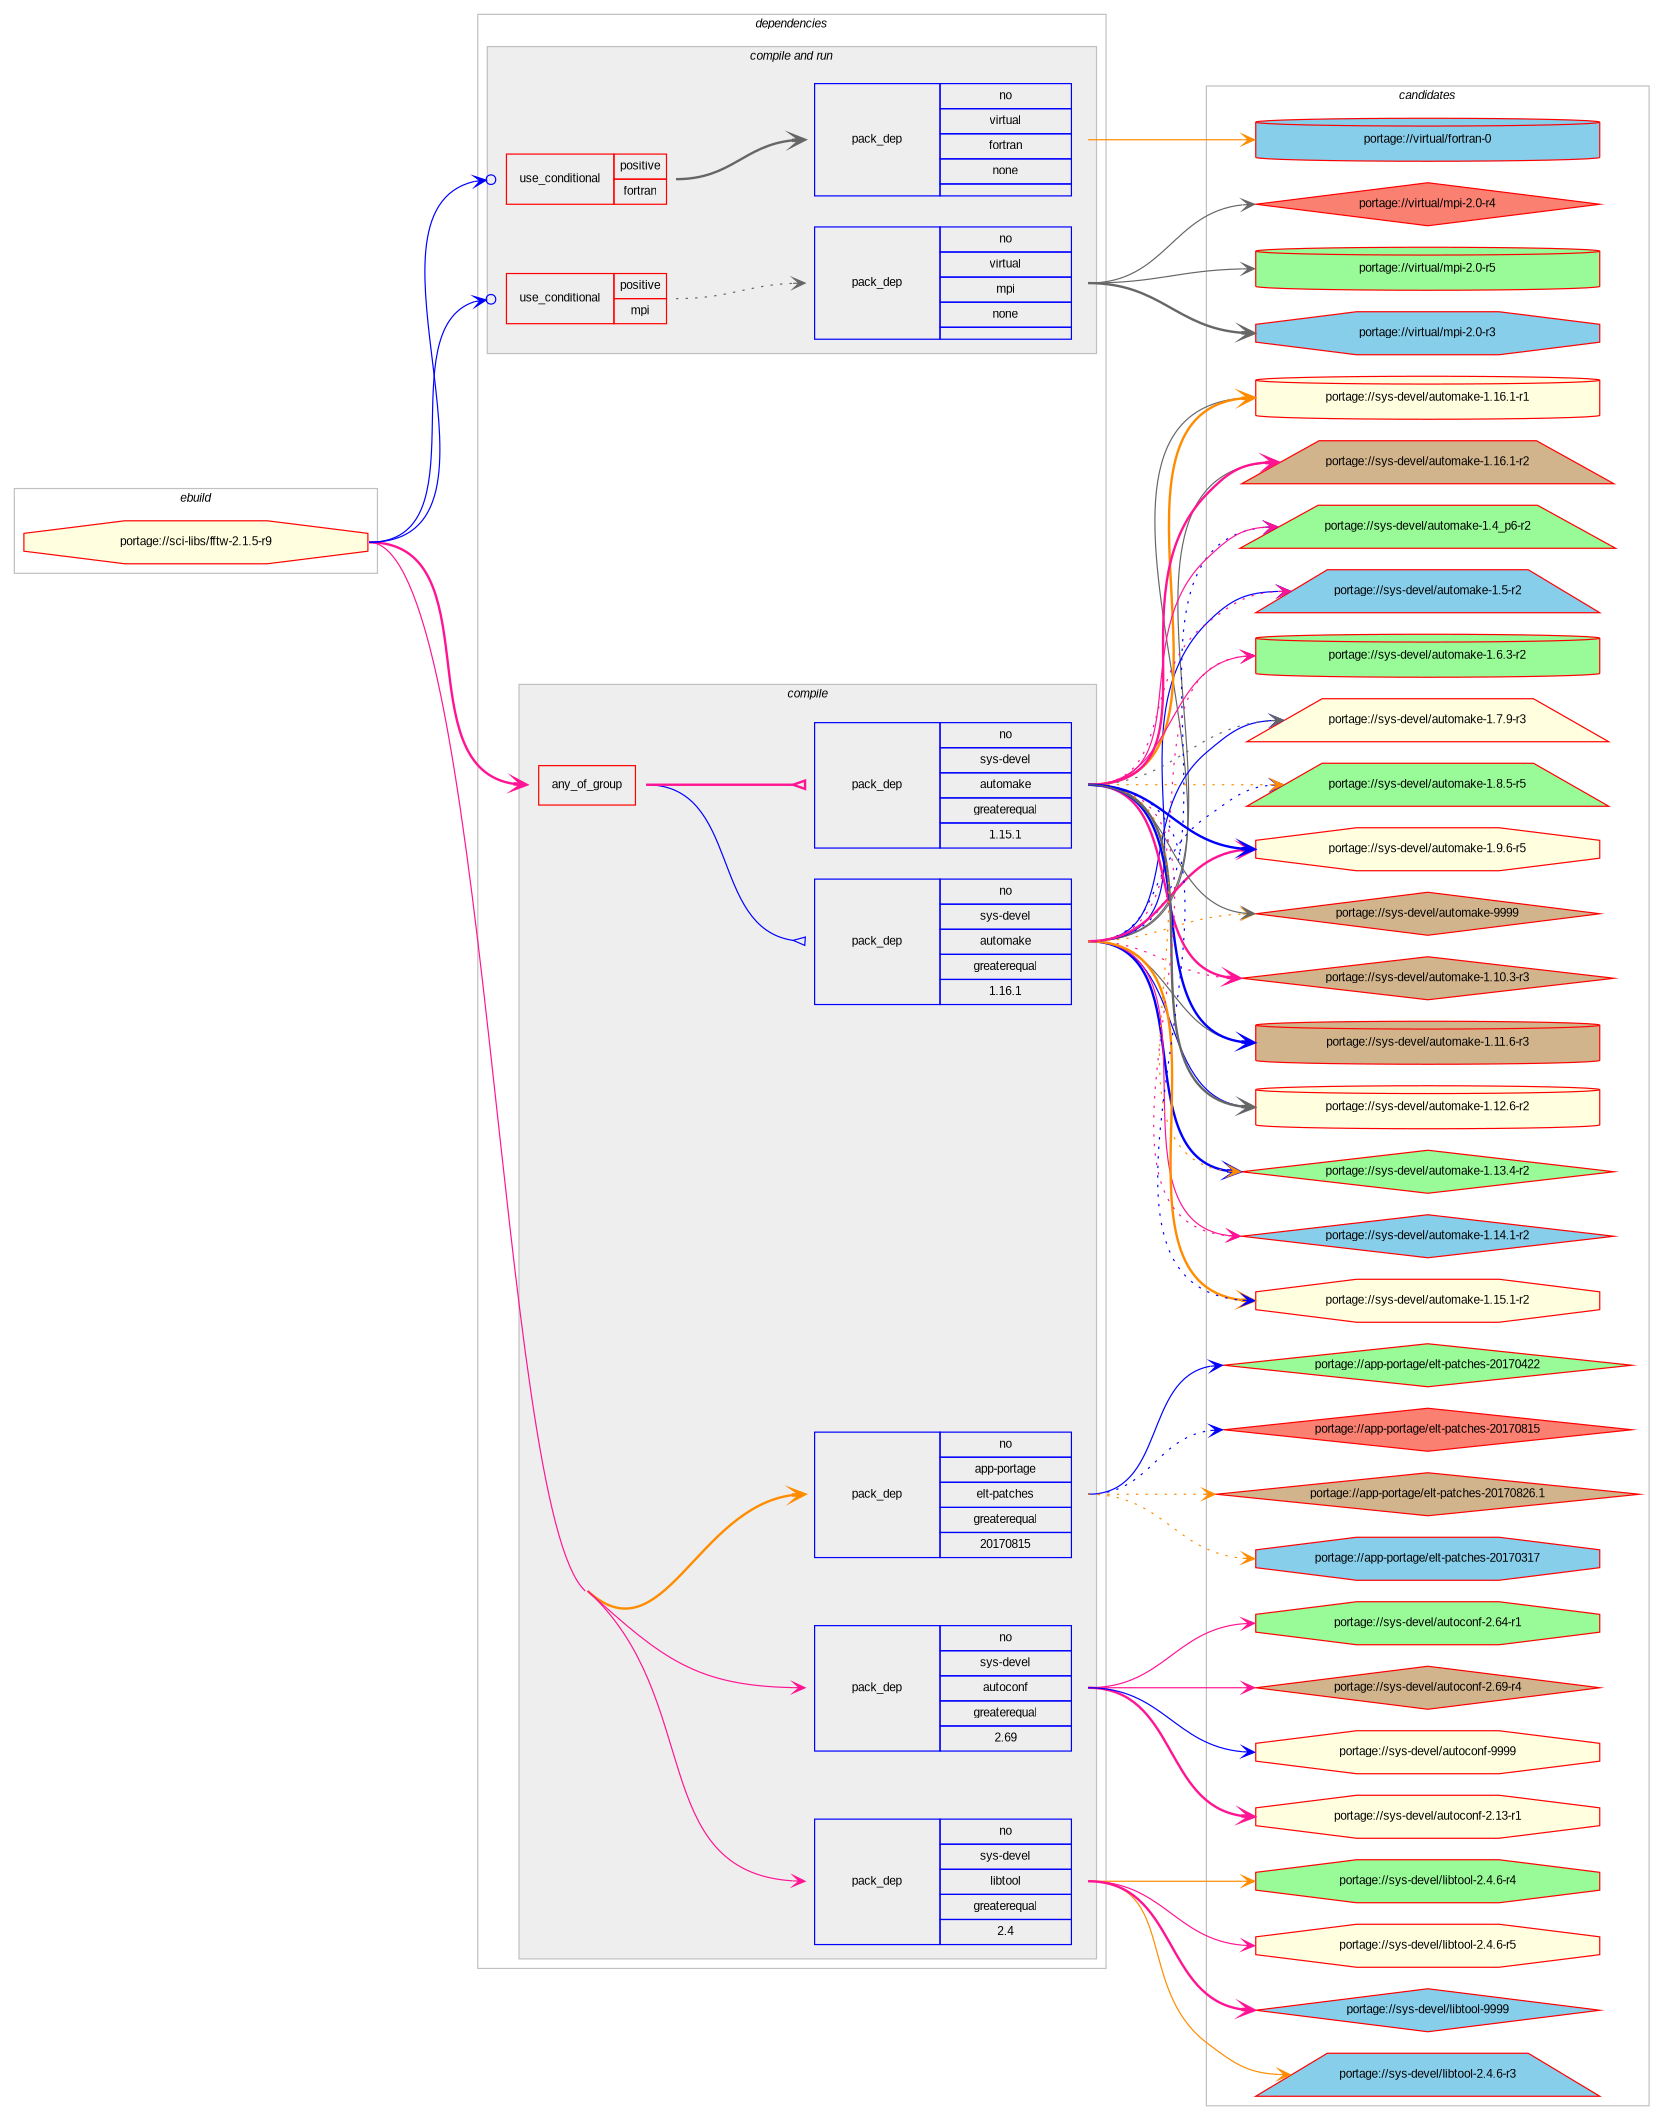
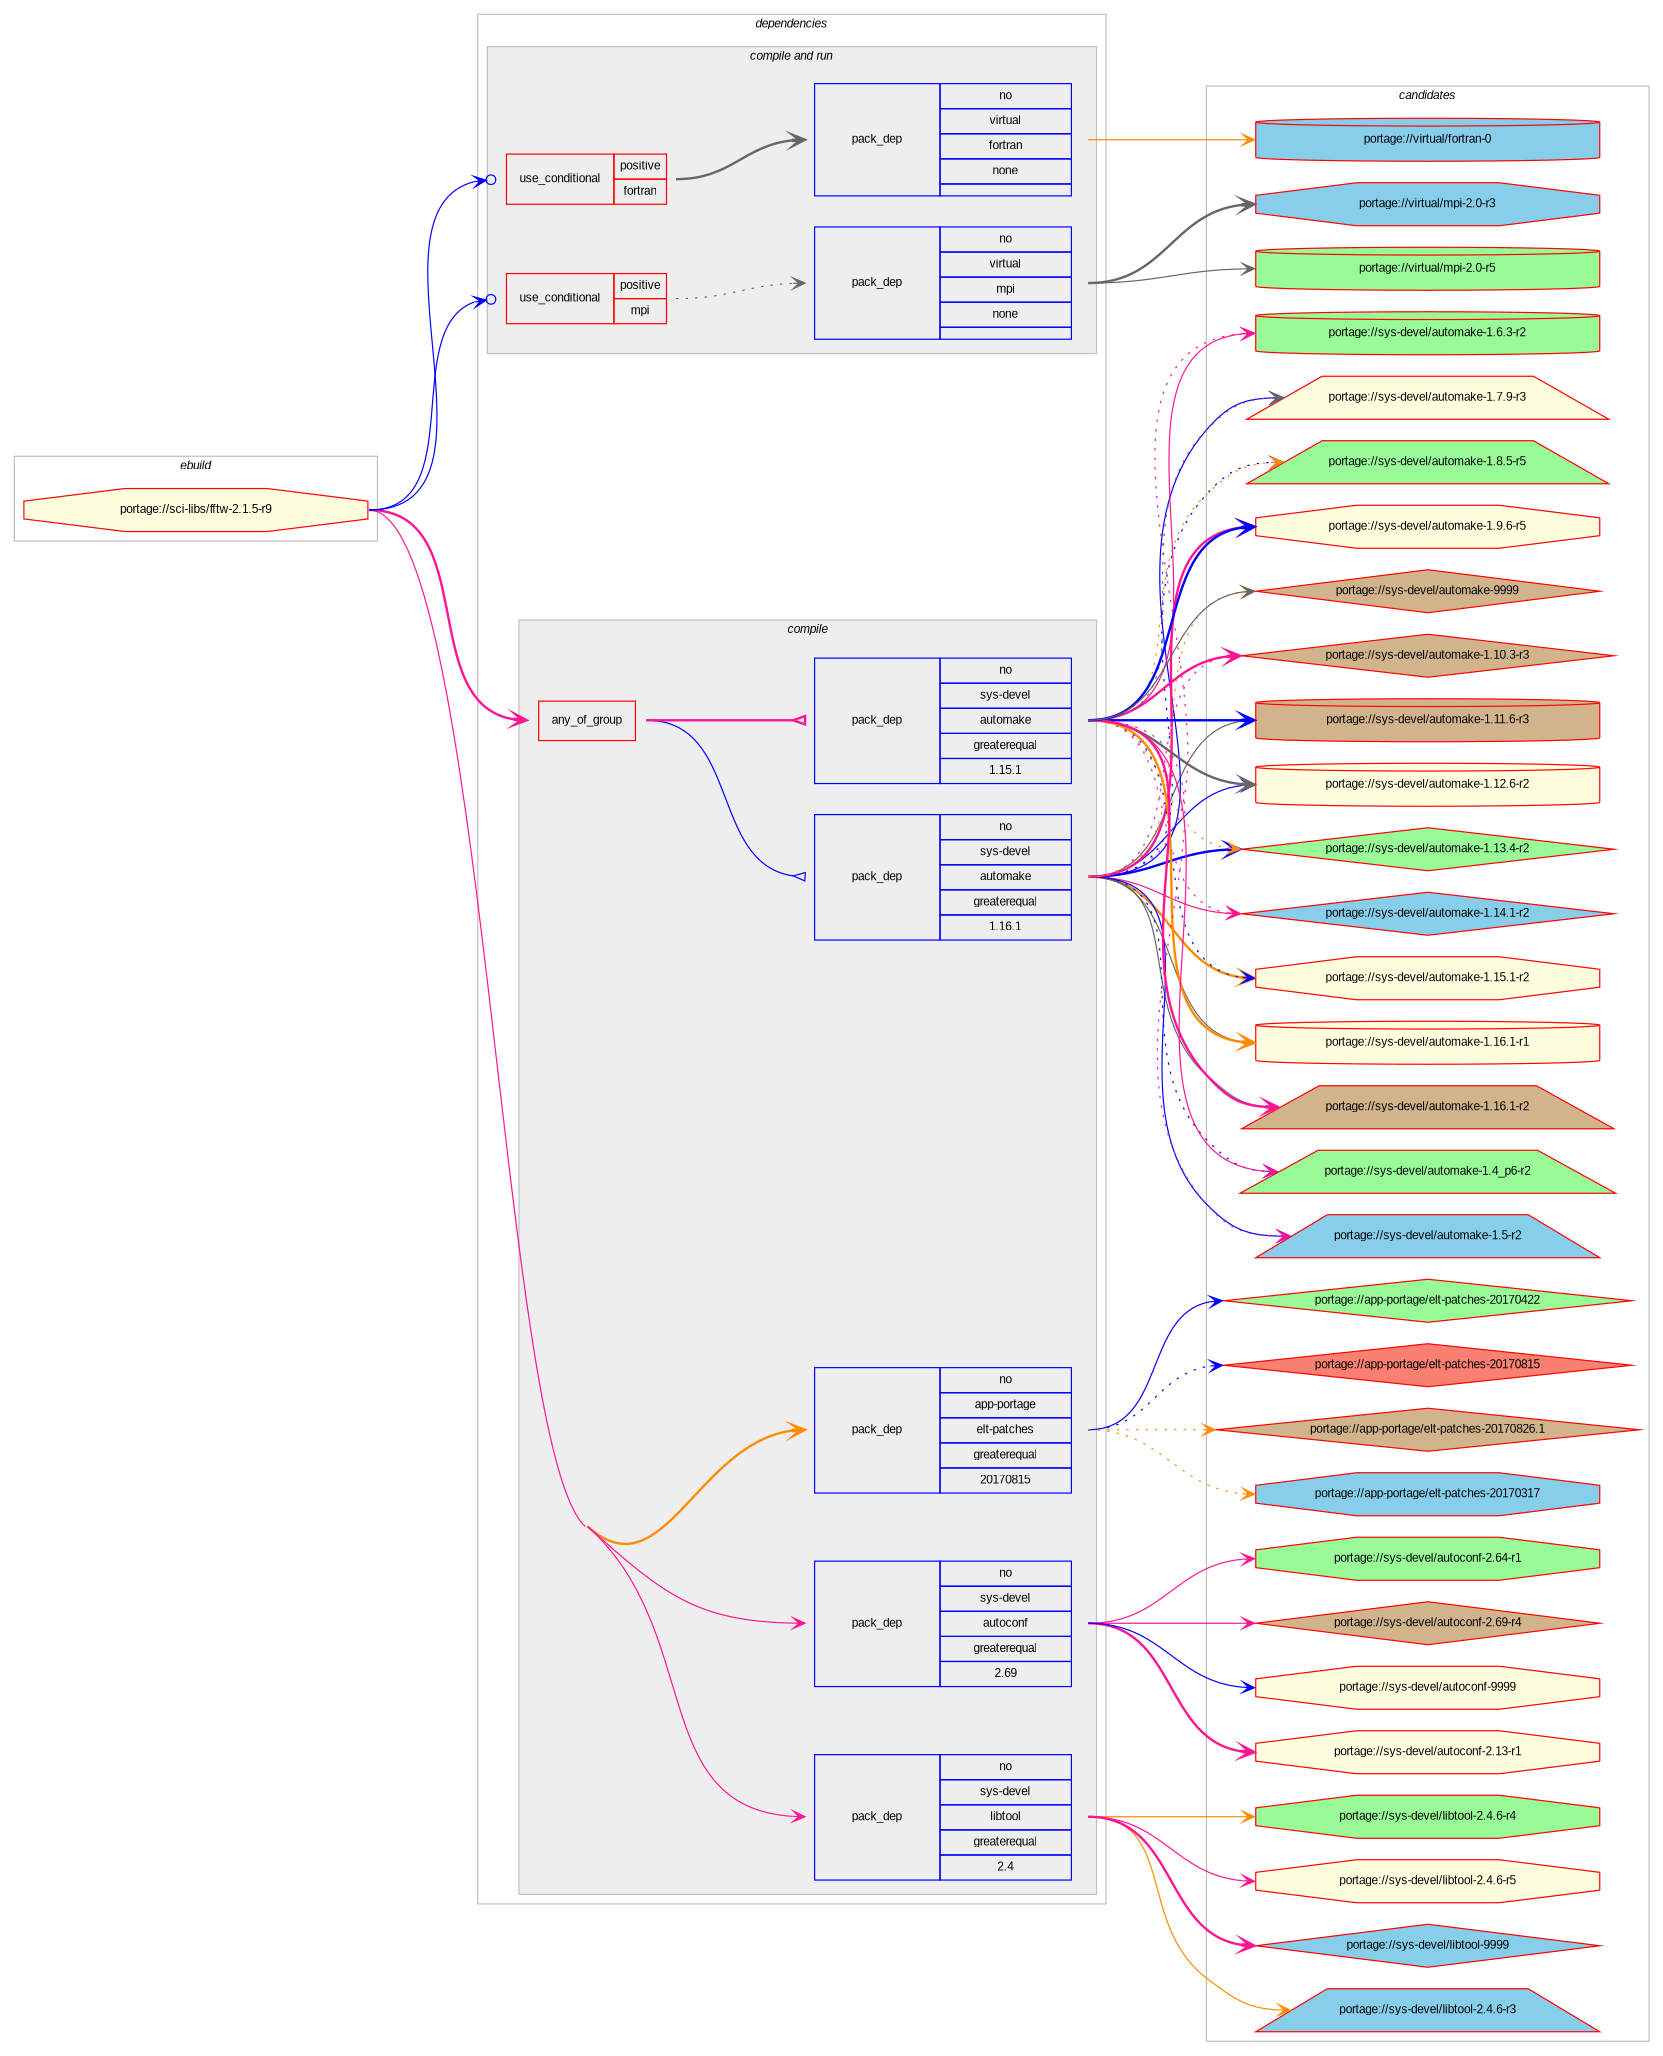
node "portage://virtual/mpi-2.0-r4": removed
